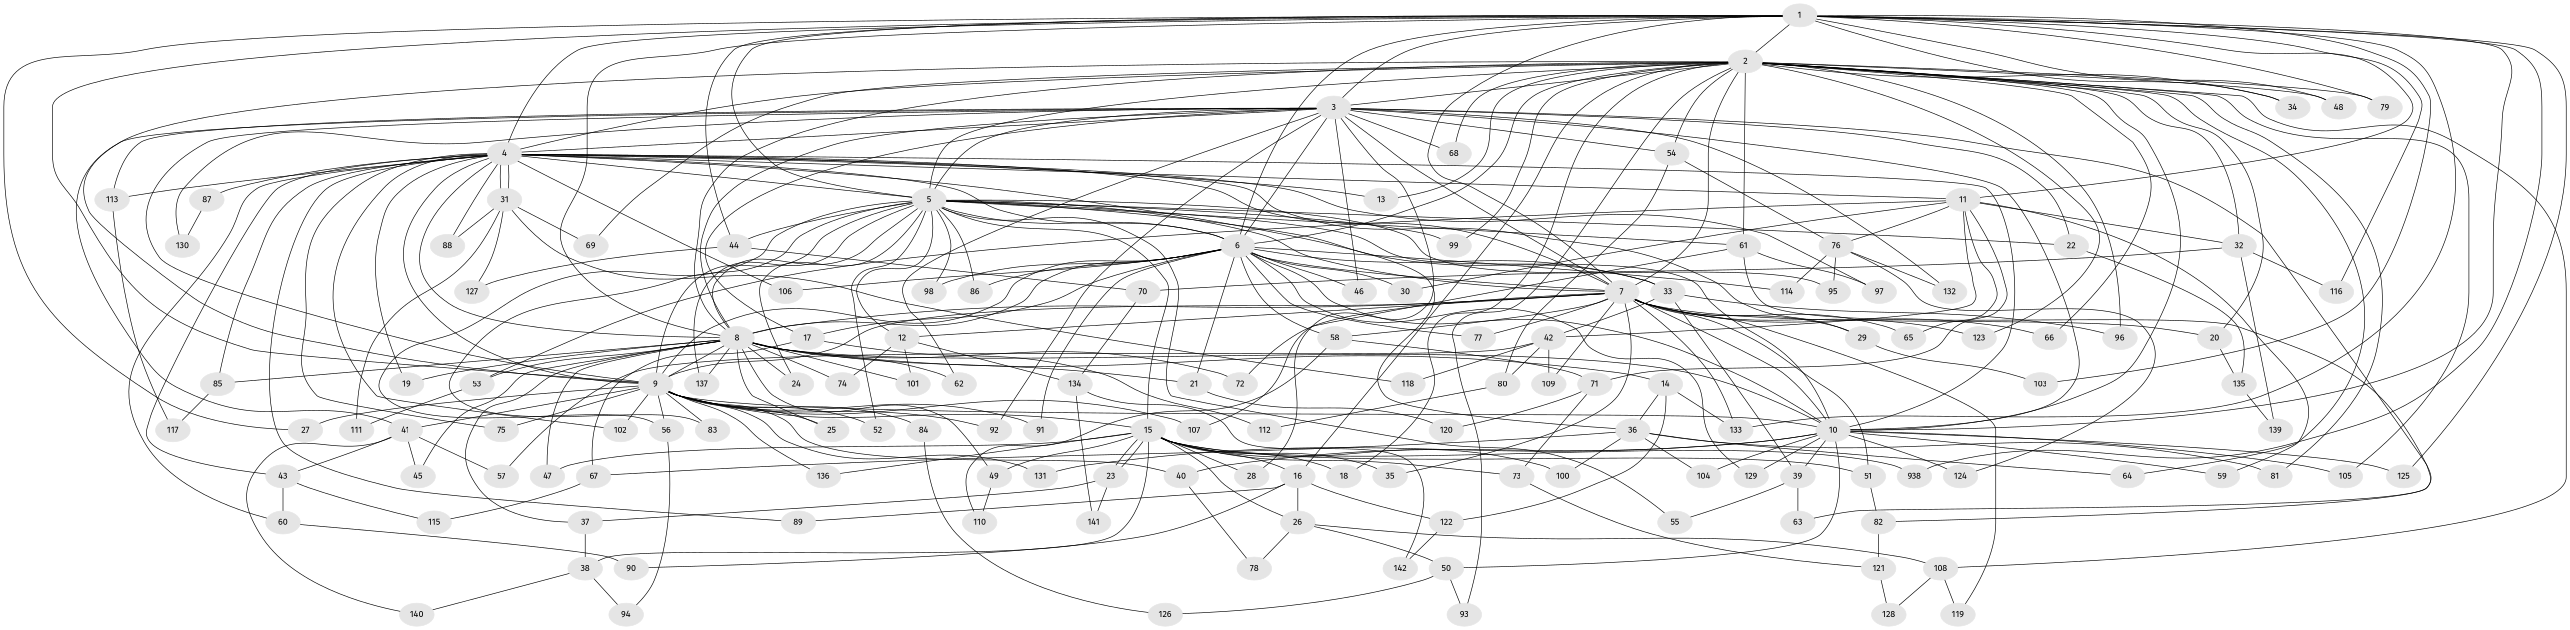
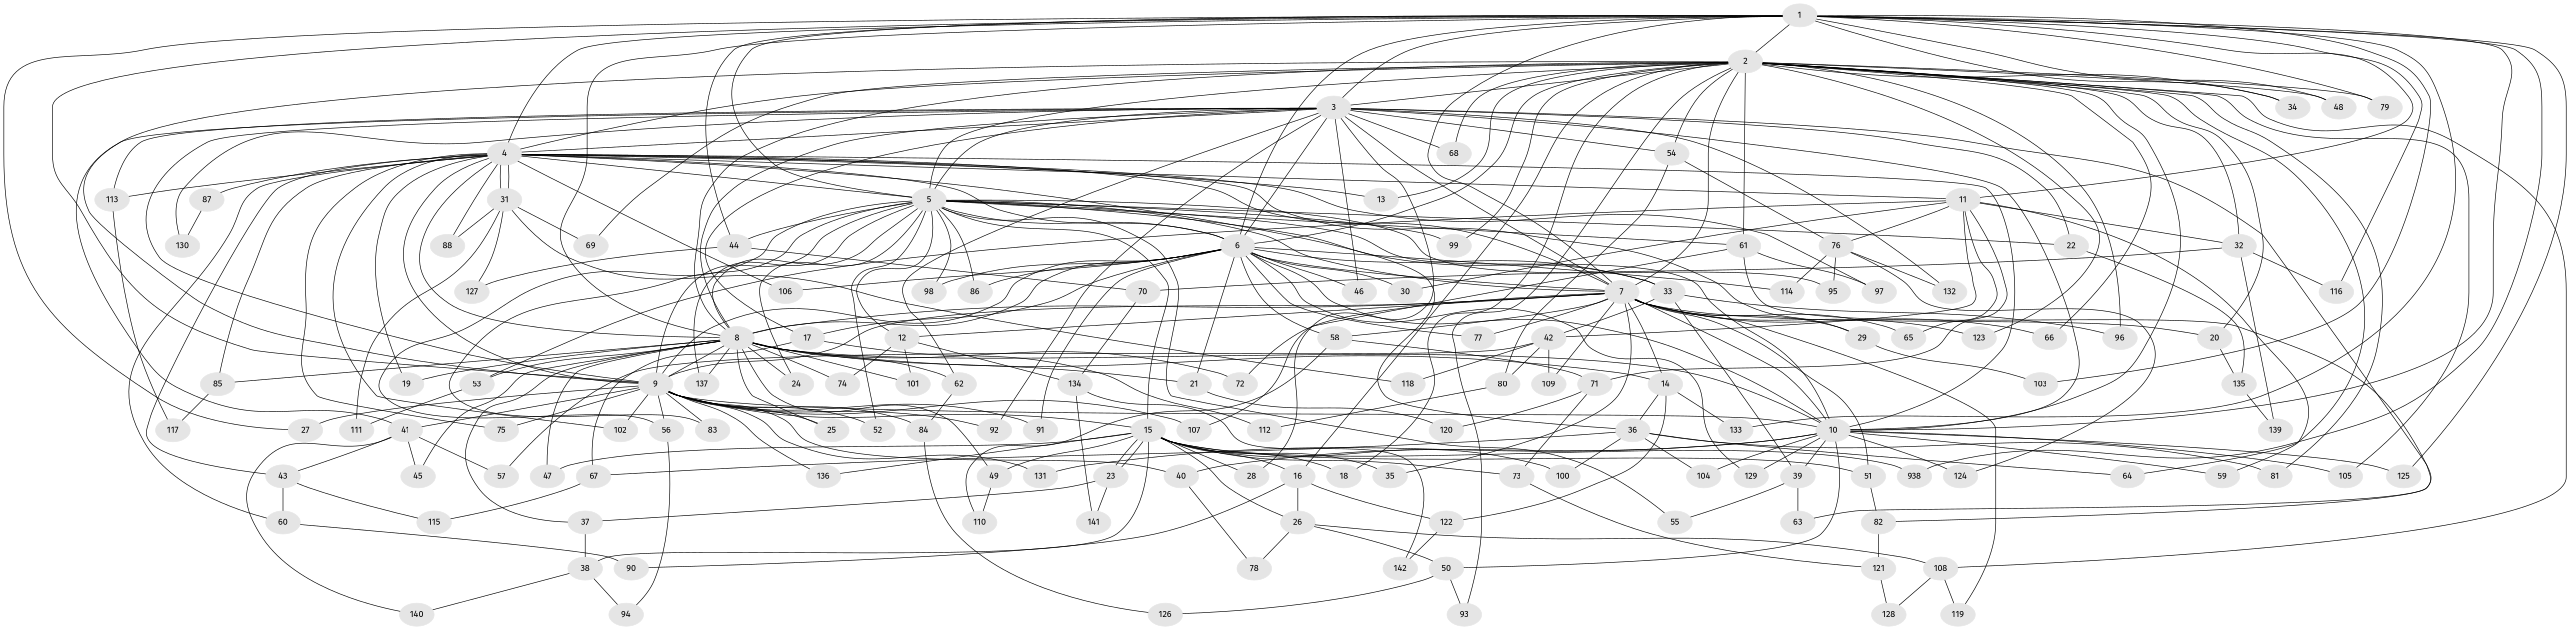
edge "7" -- "133": now "7" -- "14"
edge "62" -- "84": added
node "89": removed
